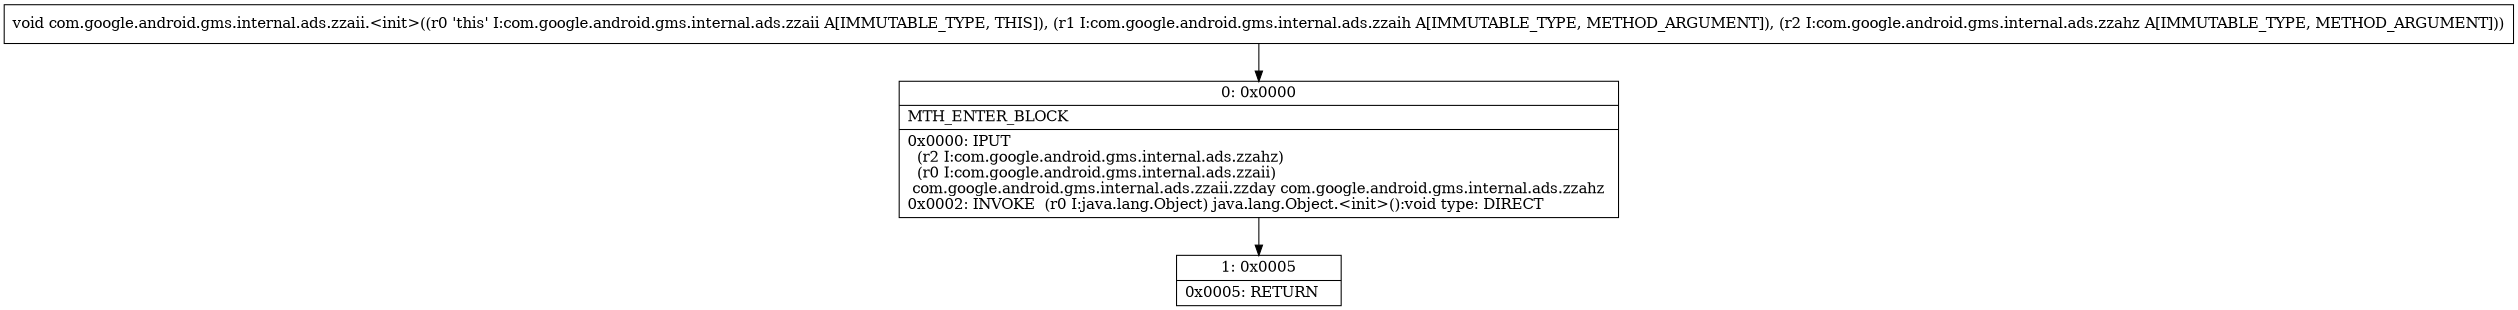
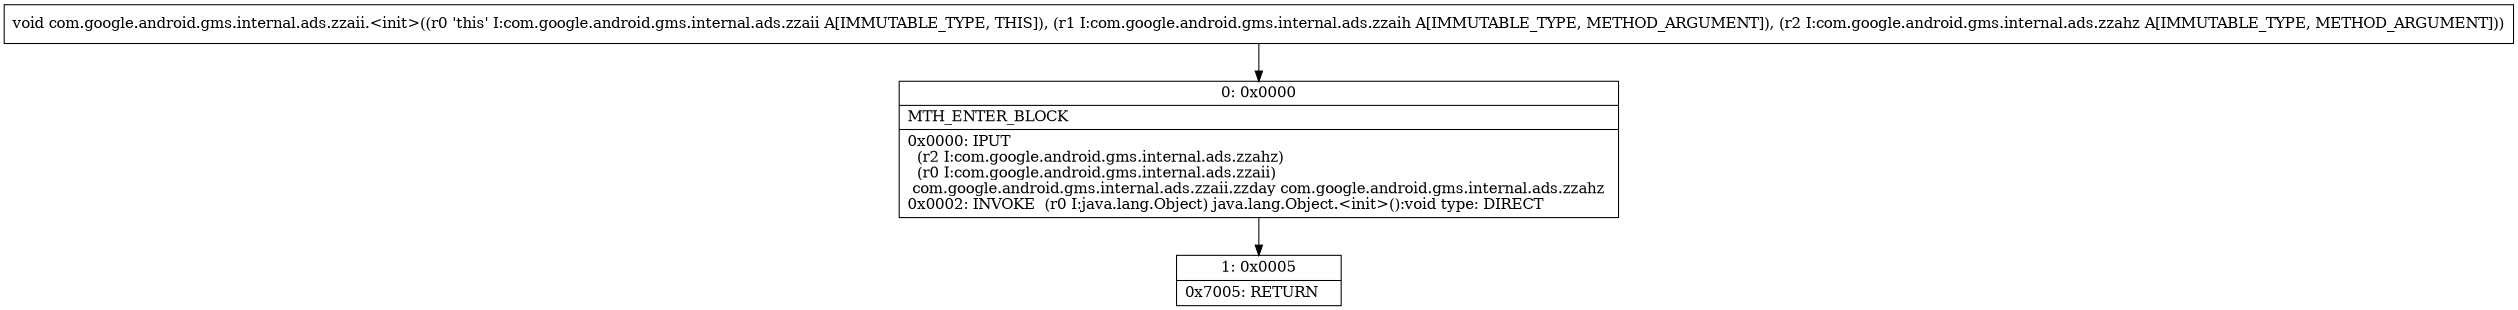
node "1: 0x0005": text "0x0005: RETURN" -> "0x7005: RETURN"
